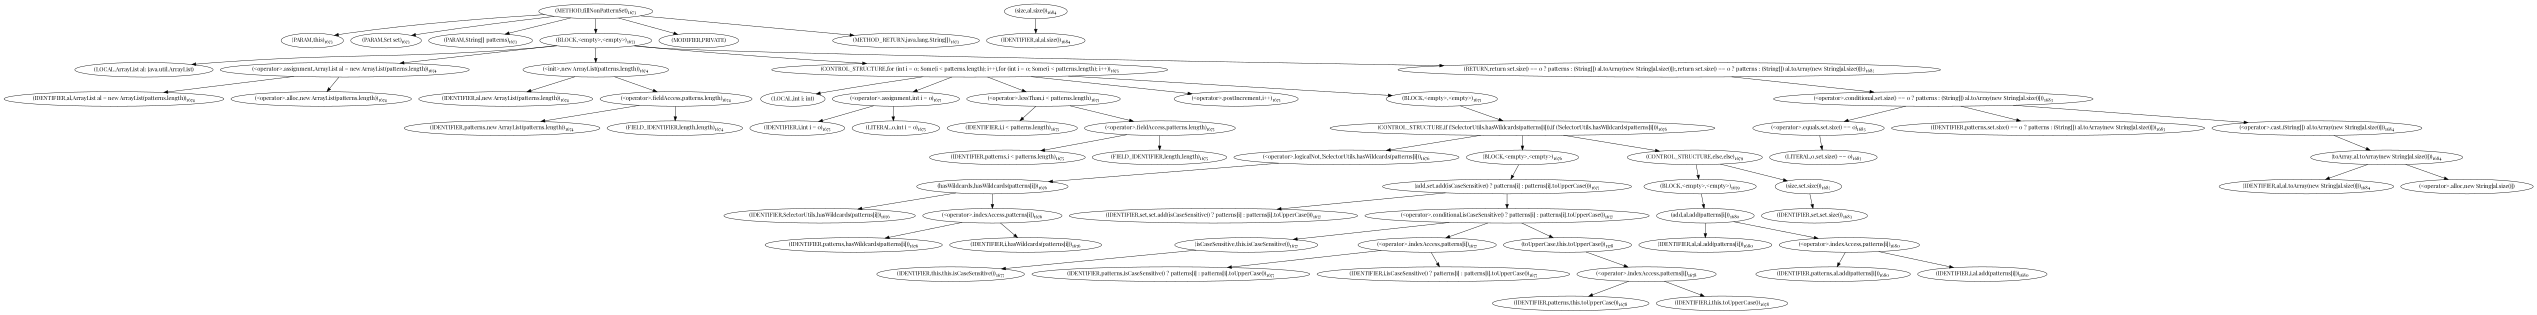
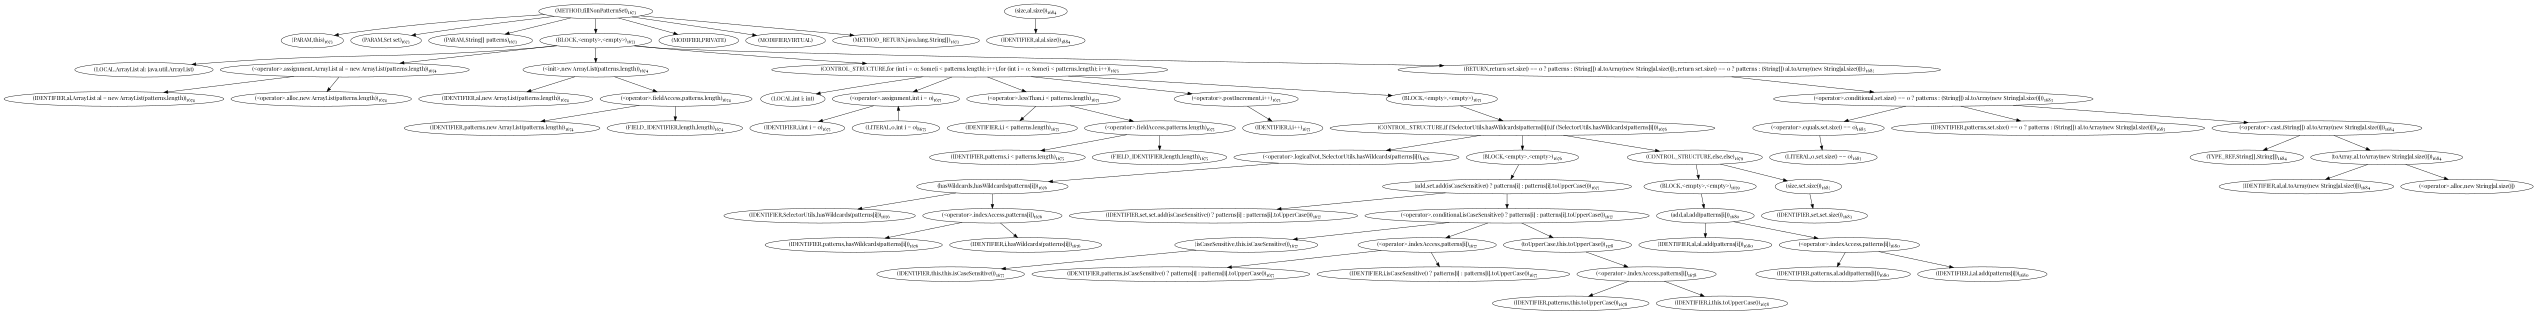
node "(IDENTIFIER,al,al.size())": text "1684" -> "1884"
node "(MODIFIER,VIRTUAL)": added
edge "(<operator>.assignment,int i = 0)" -> "(LITERAL,0,int i = 0)": reversed
node "(LITERAL,0,int i = 0)": text "1675" -> "8675"
node "(IDENTIFIER,i,i++)": added
node "(TYPE_REF,String[],String[])": added
